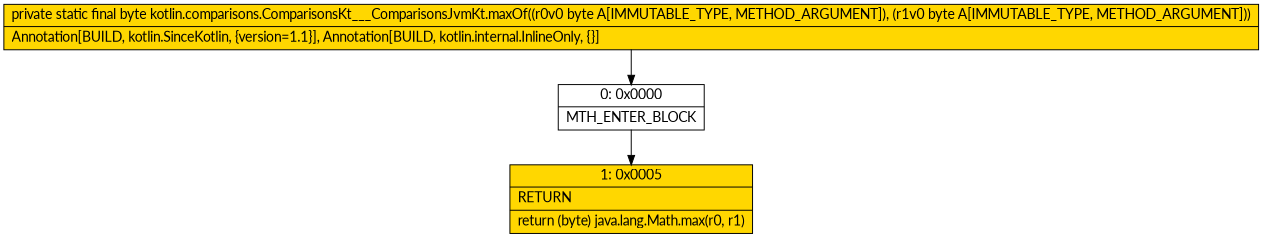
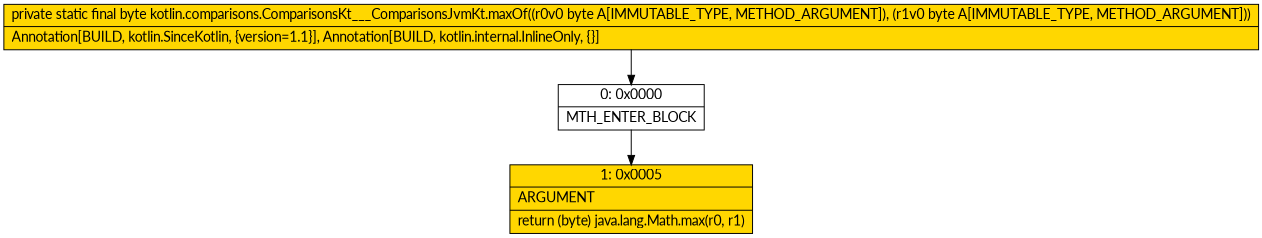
node "1: 0x0005": text "RETURN" -> "ARGUMENT"
